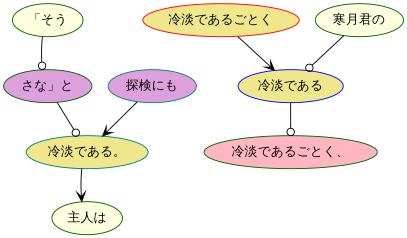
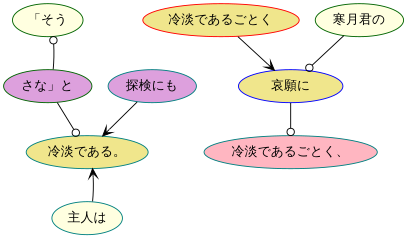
edge "「そう" -> "さな」と": reversed
node "冷淡である": label "冷淡である" -> "哀願に"
node "冷淡であるごとく、": color darkgreen -> teal
edge "冷淡である。" -> "主人は": reversed
node "主人は": color darkgreen -> teal
